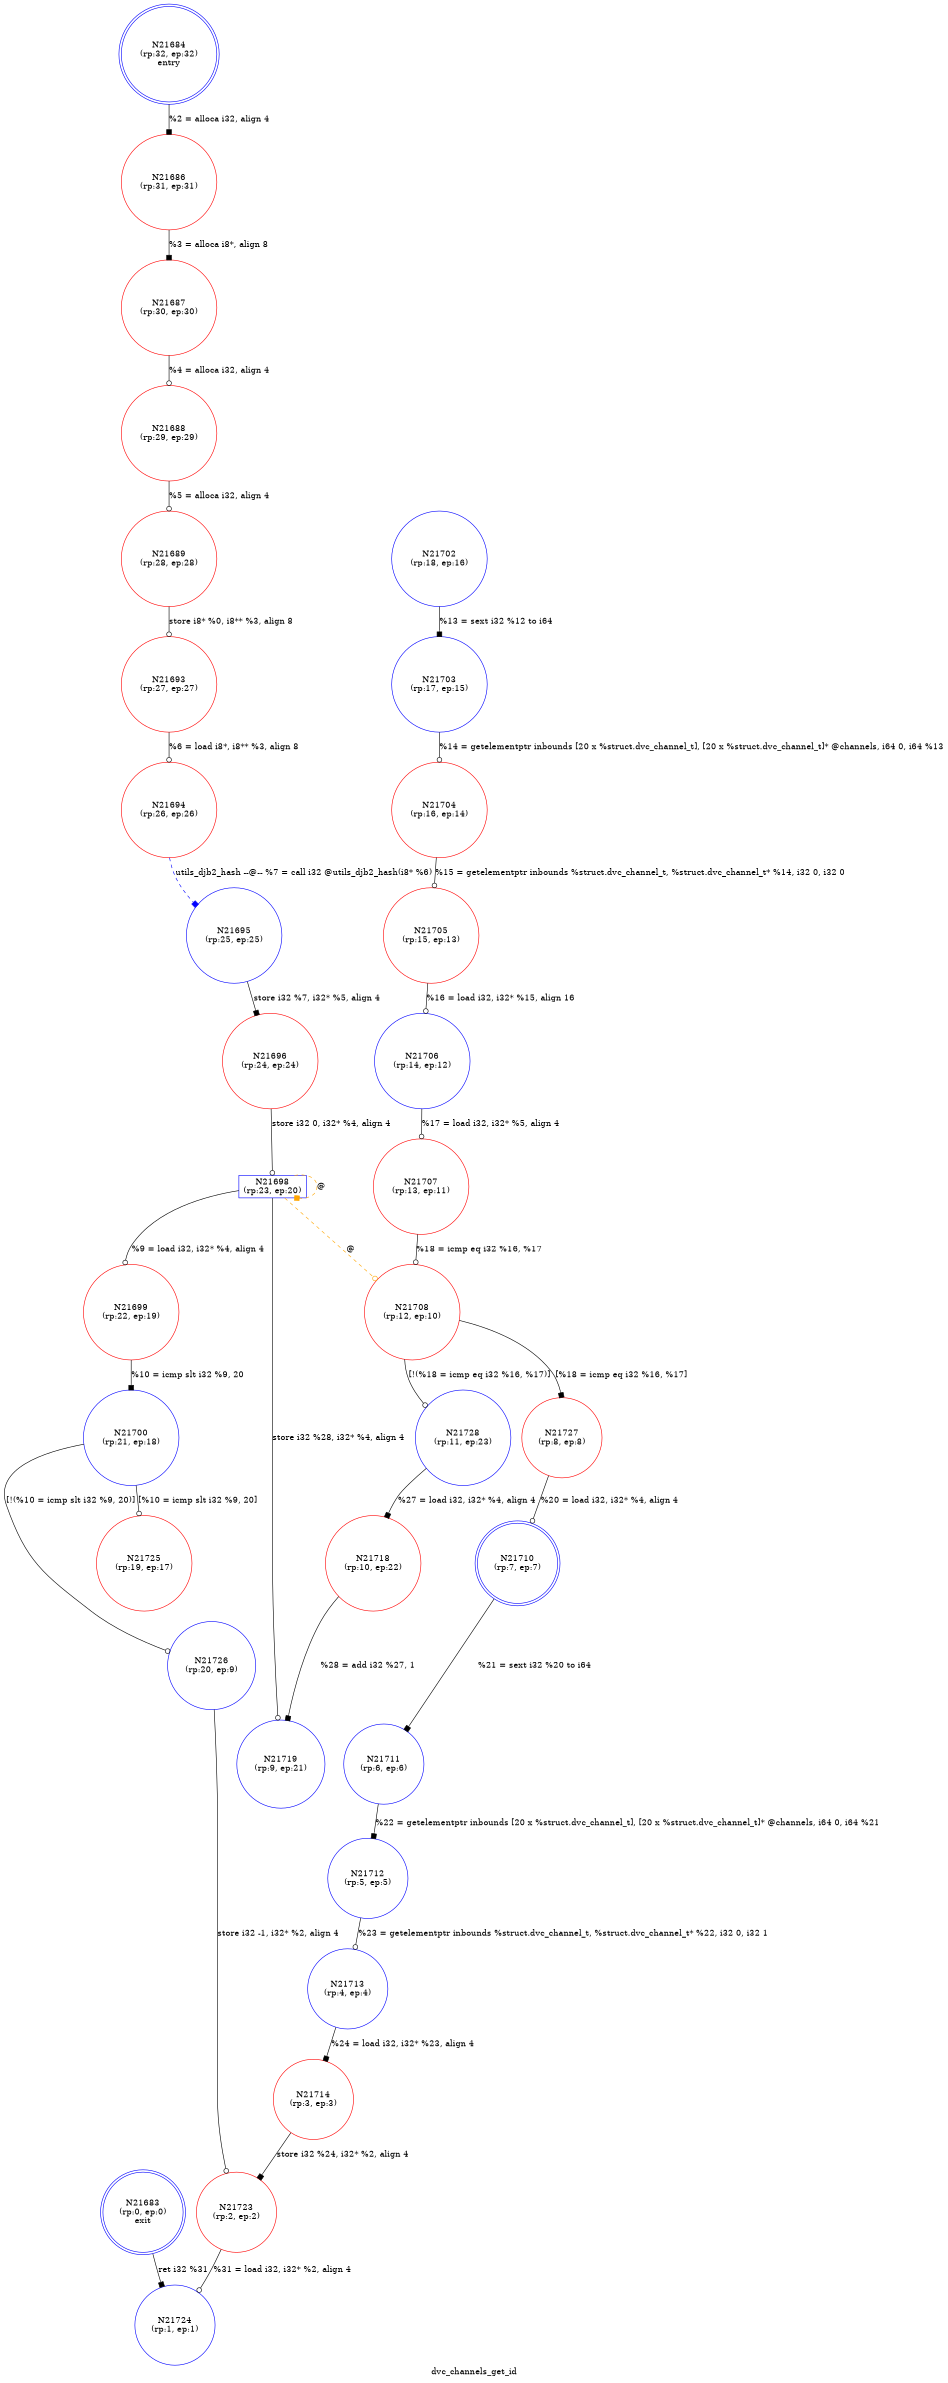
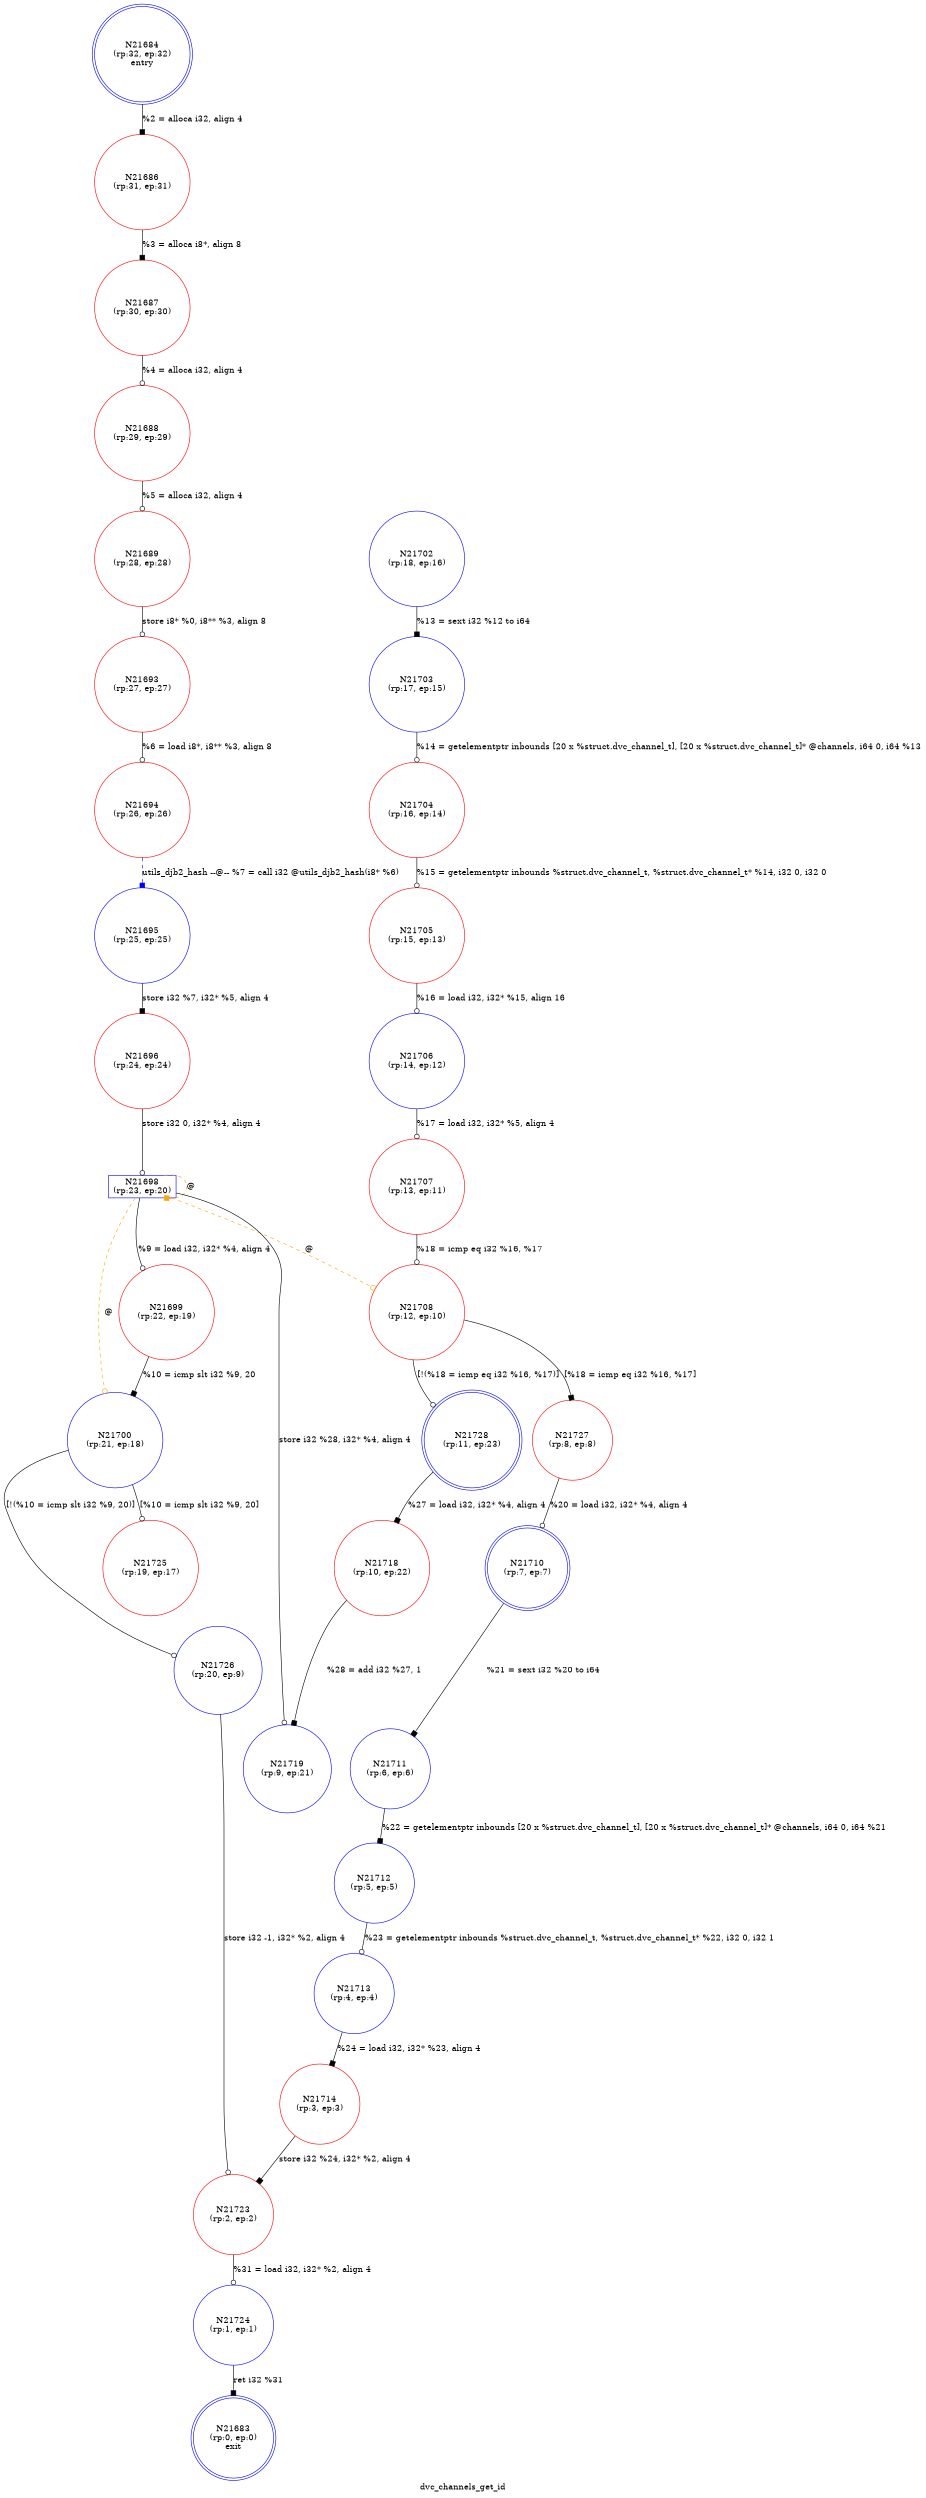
edge "N21698 (rp:23, ep:20)" -> "N21700 (rp:21, ep:18)": added, label "@"
node "N21728 (rp:11, ep:23)": shape circle -> doublecircle
edge "N21683 (rp:0, ep:0) exit" -> "N21724 (rp:1, ep:1)": reversed
